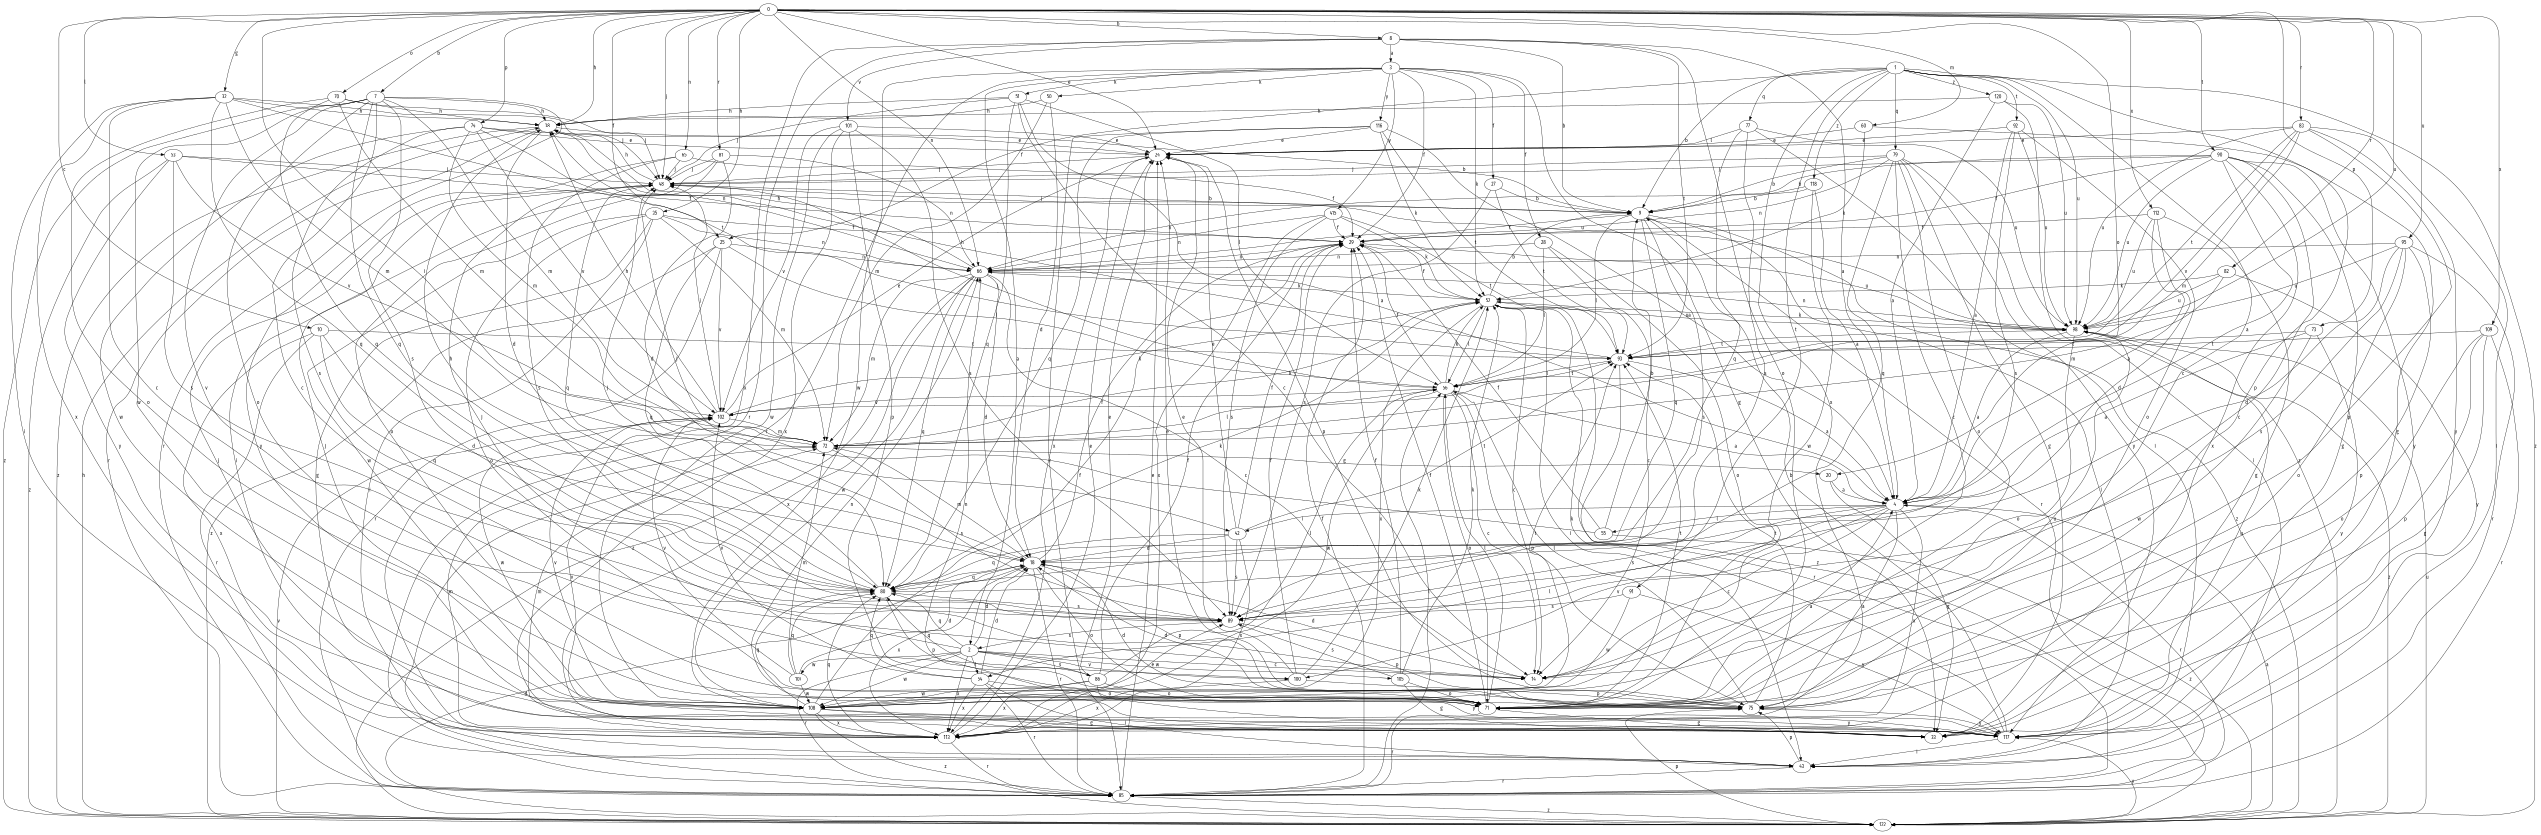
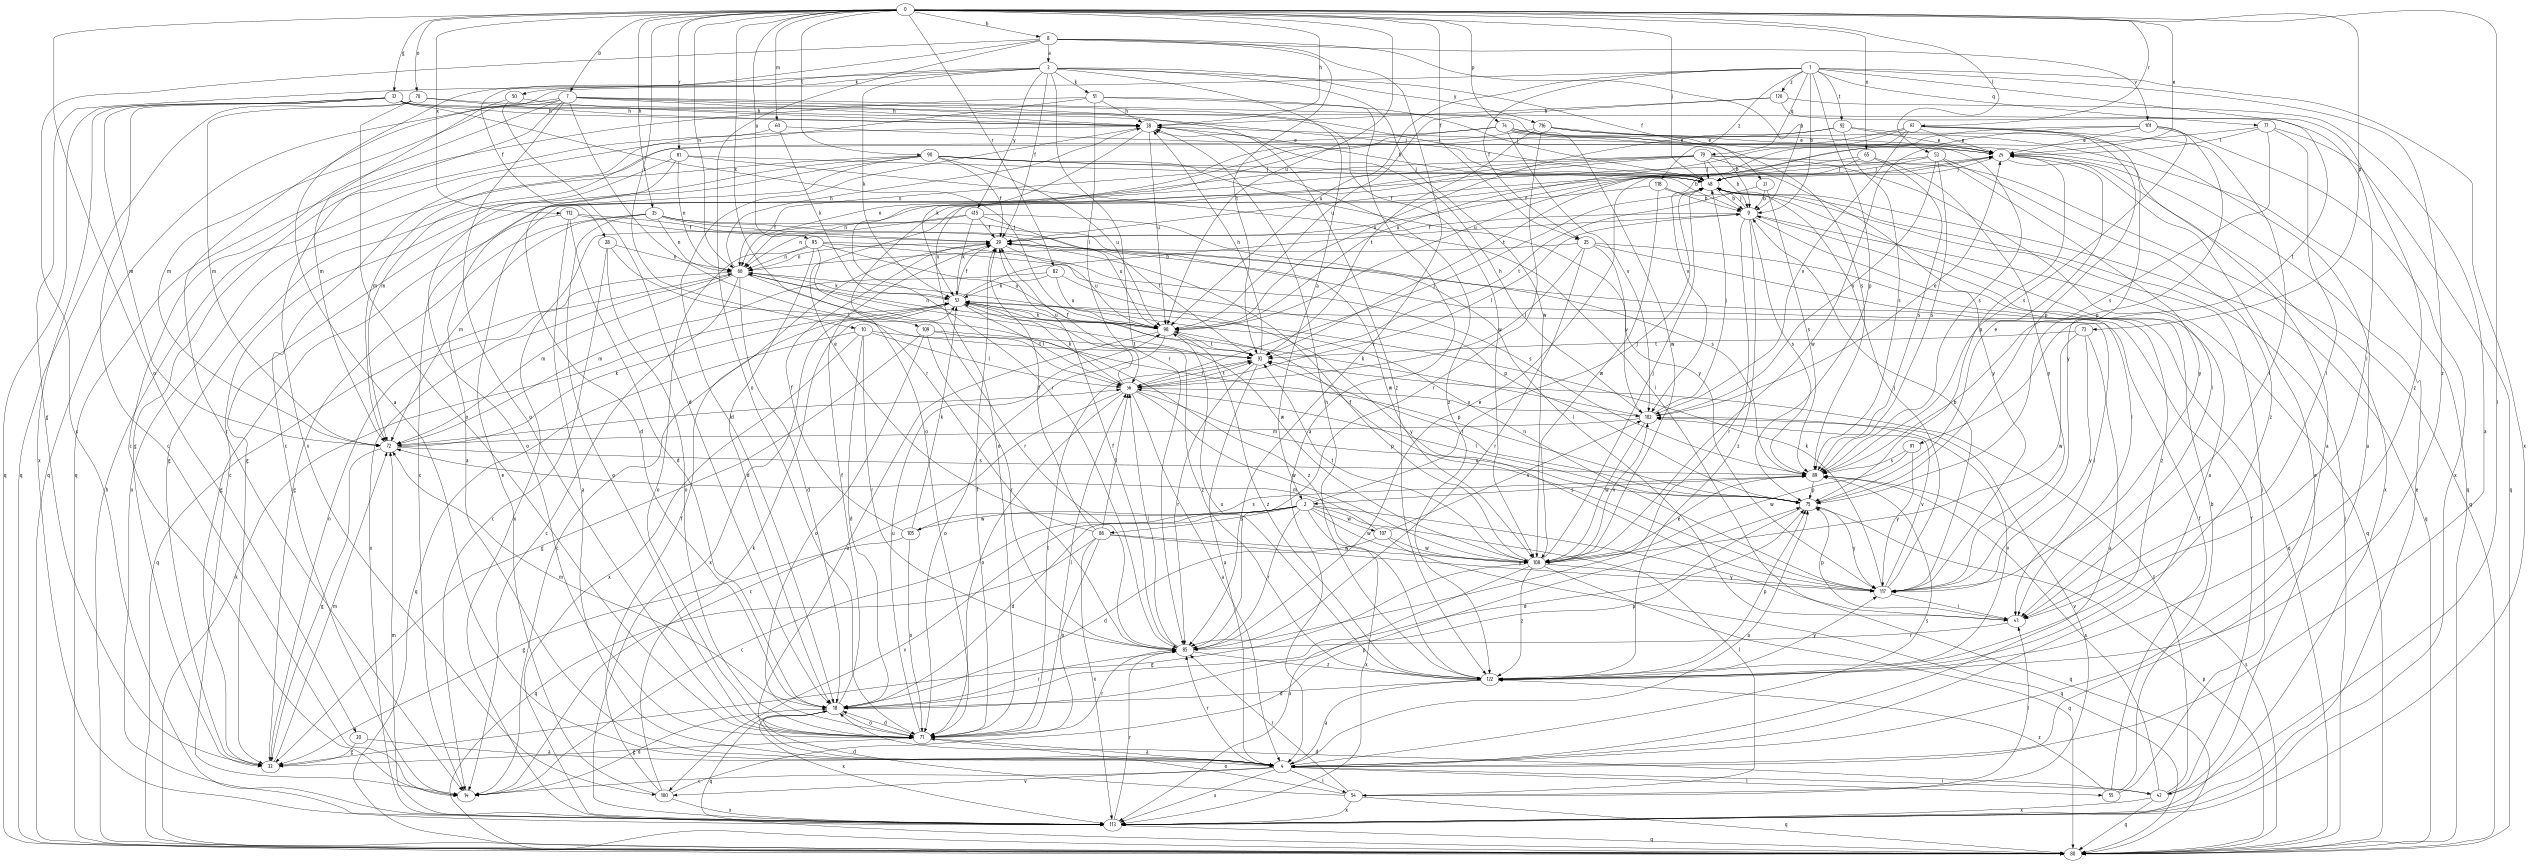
node "116": label "116" -> "716"
node "83": label "83" -> "87"
edge "10" -> "56": added, label "l"
edge "72" -> "20": now "72" -> "33"
